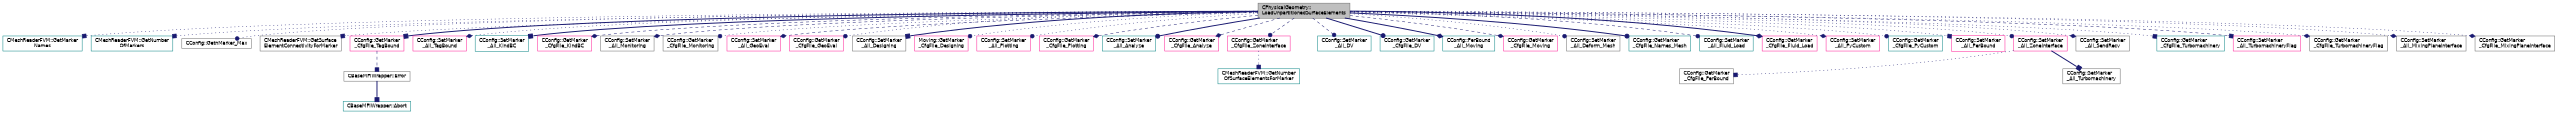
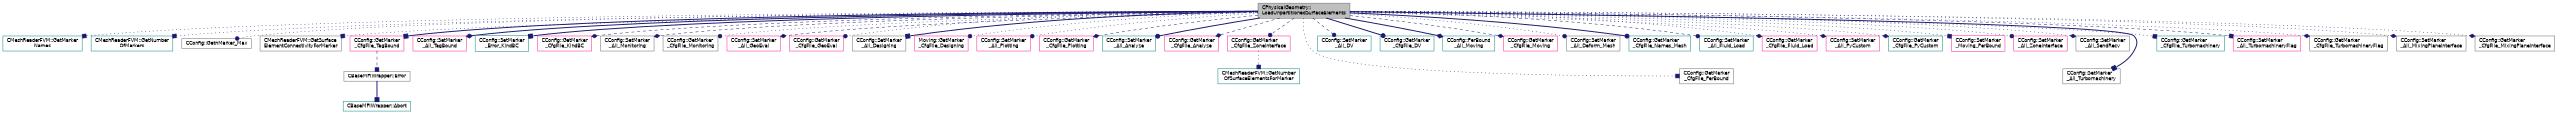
edge "CPhysicalGeometry:: LoadUnpartitionedSurfaceElements" -> "CConfig::SetMarker _All_TagBound": style dotted -> bold
edge "CPhysicalGeometry:: LoadUnpartitionedSurfaceElements" -> "CConfig::GetMarker _CfgFile_Fluid_Load": style bold -> dotted
edge "CPhysicalGeometry:: LoadUnpartitionedSurfaceElements" -> "CConfig::GetMarker _CfgFile_PyCustom": arrowhead dot -> diamond
node "CConfig::SetMarker _All_KindBC": label "CConfig::SetMarker _All_KindBC" -> "CConfig::SetMarker _Error_KindBC"
node "CConfig::SetMarker _All_PerBound": label "CConfig::SetMarker _All_PerBound" -> "CConfig::SetMarker _Moving_PerBound"
edge "CConfig::SetMarker _All_ZoneInterface" -> "CConfig::SetMarker _All_Turbomachinery": now "CPhysicalGeometry:: LoadUnpartitionedSurfaceElements" -> "CConfig::SetMarker _All_Turbomachinery"
edge "CConfig::SetMarker _All_ZoneInterface" -> "CConfig::GetMarker _CfgFile_PerBound": now "CPhysicalGeometry:: LoadUnpartitionedSurfaceElements" -> "CConfig::GetMarker _CfgFile_PerBound"
